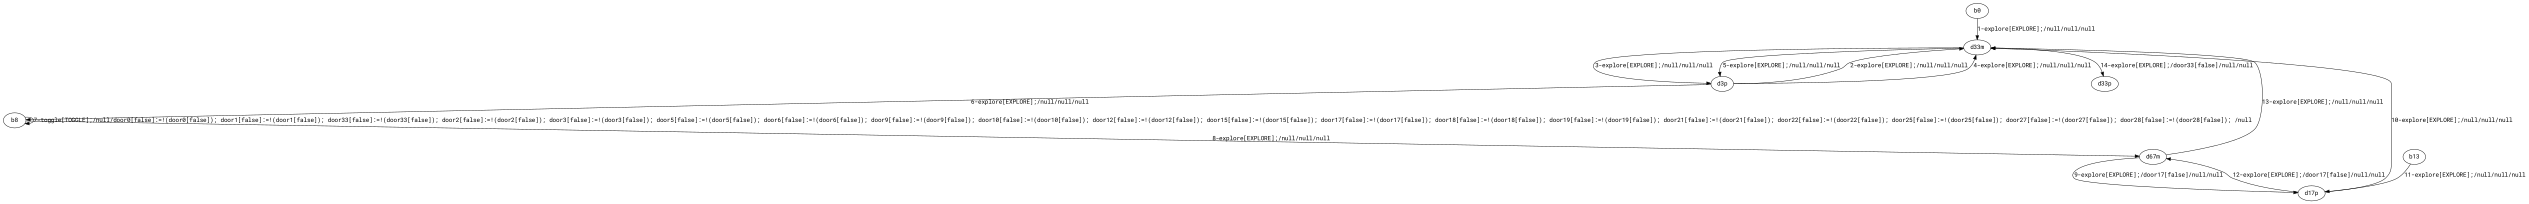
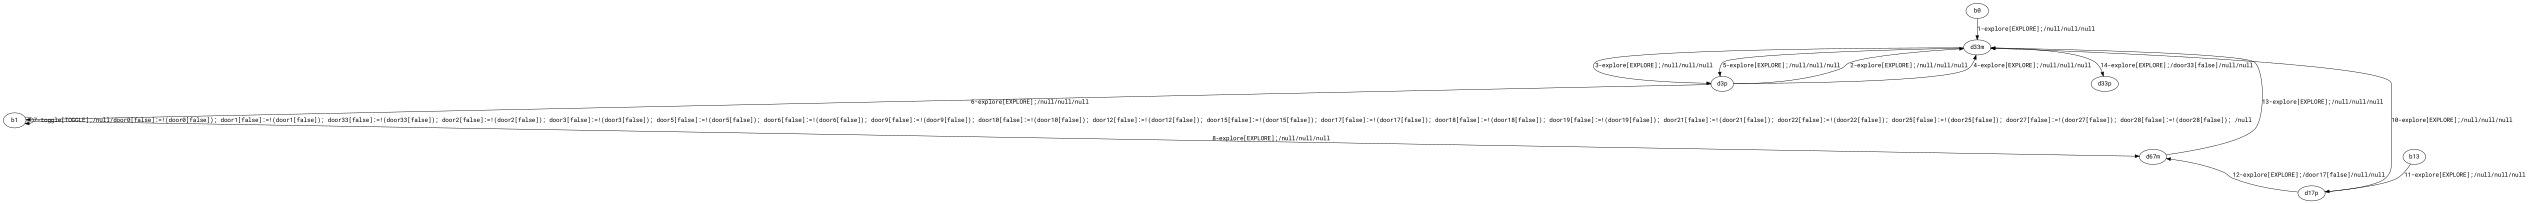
node "b8": label "b8" -> "b1"
edge "d67m" -> "d17p": removed, label "9-explore[EXPLORE];/door17[false]/null/null"
